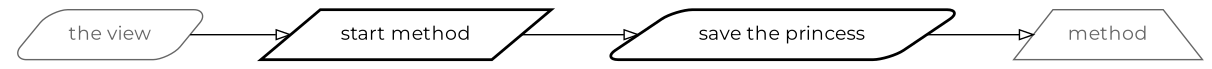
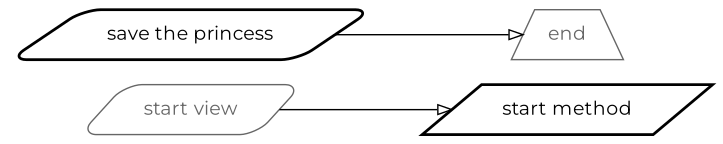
node "the view": label "the view" -> "start view"
edge "start method" -> "save the princess": removed
node "method": label "method" -> "end"
